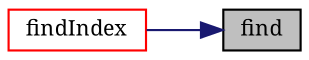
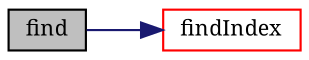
edge "findIndex" -> "find": reversed
